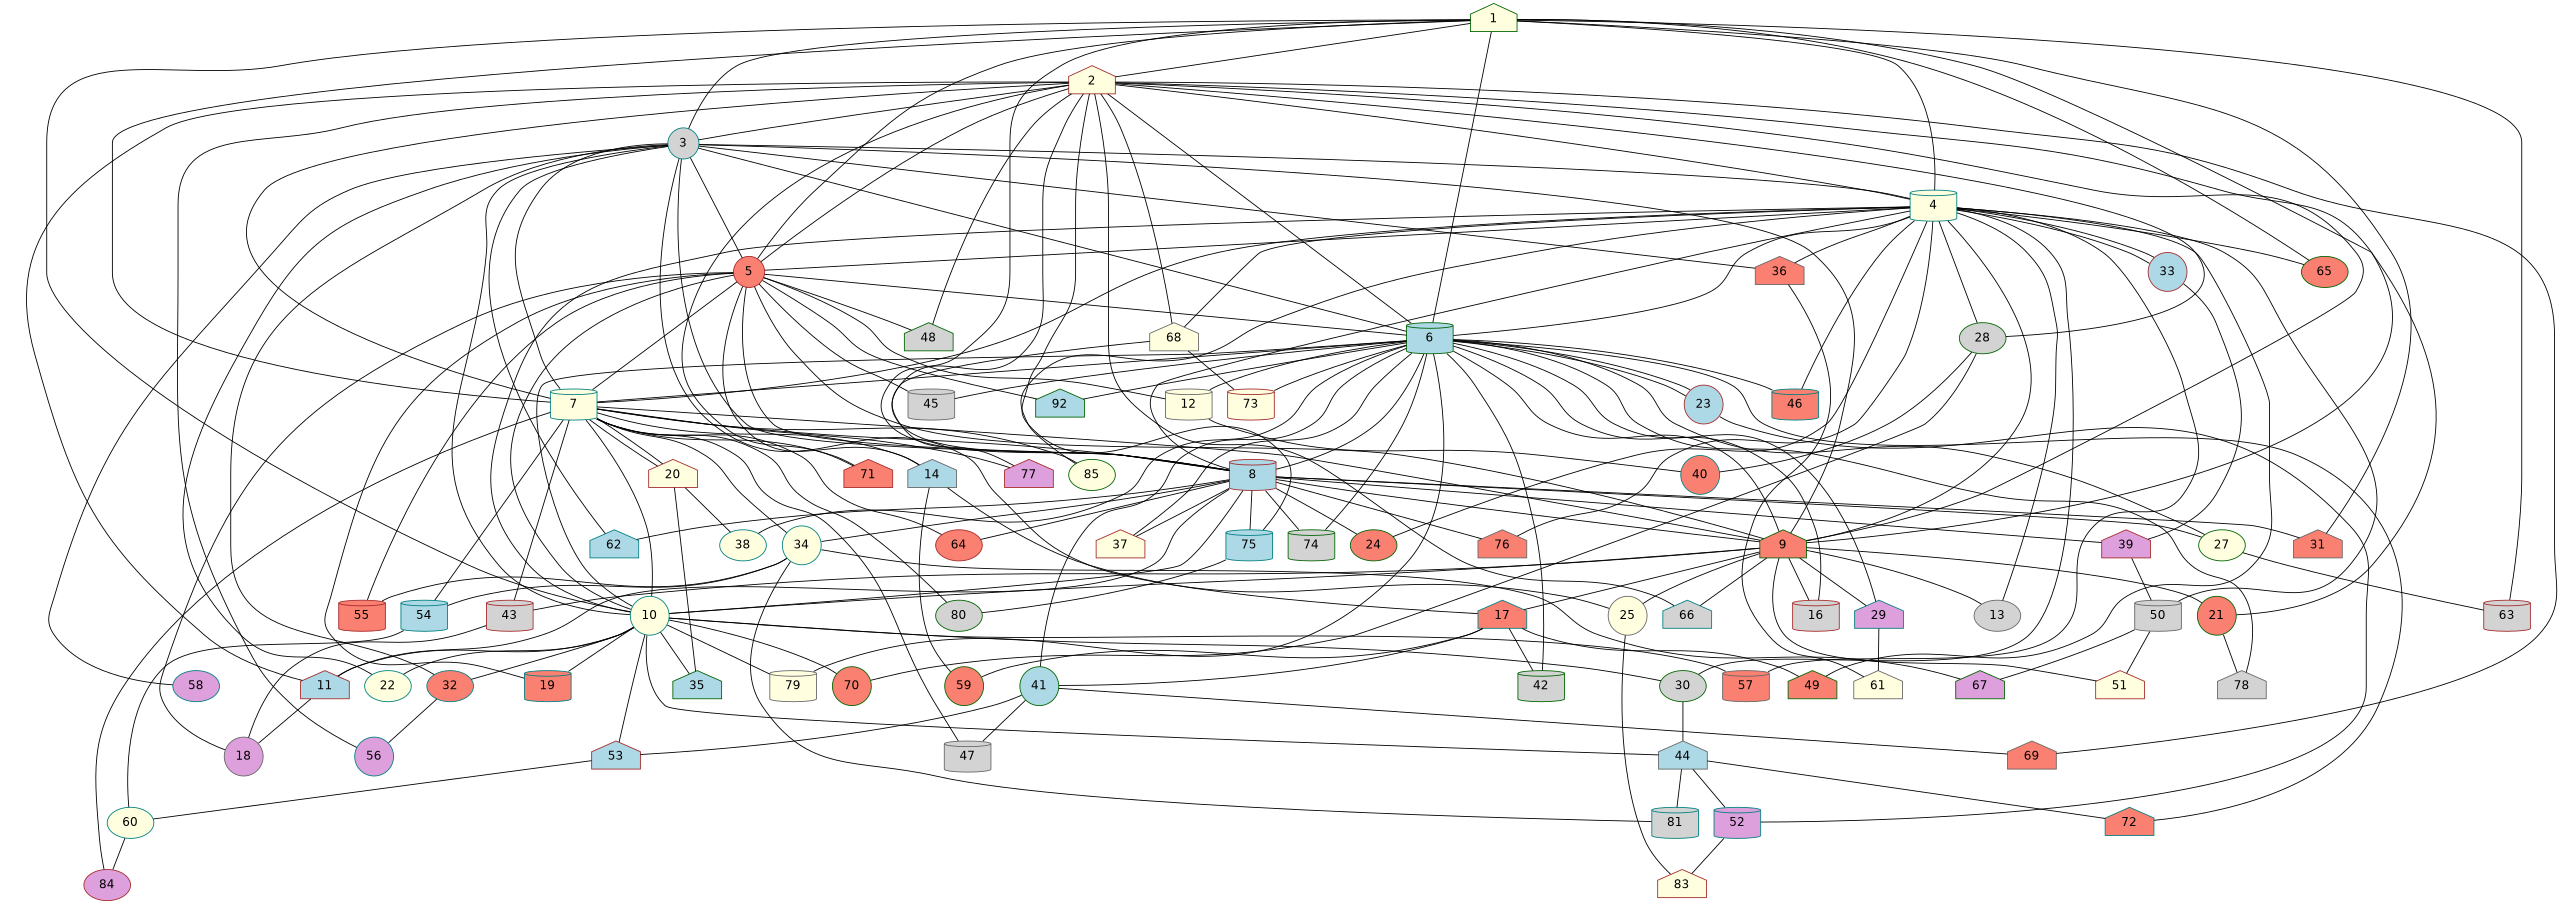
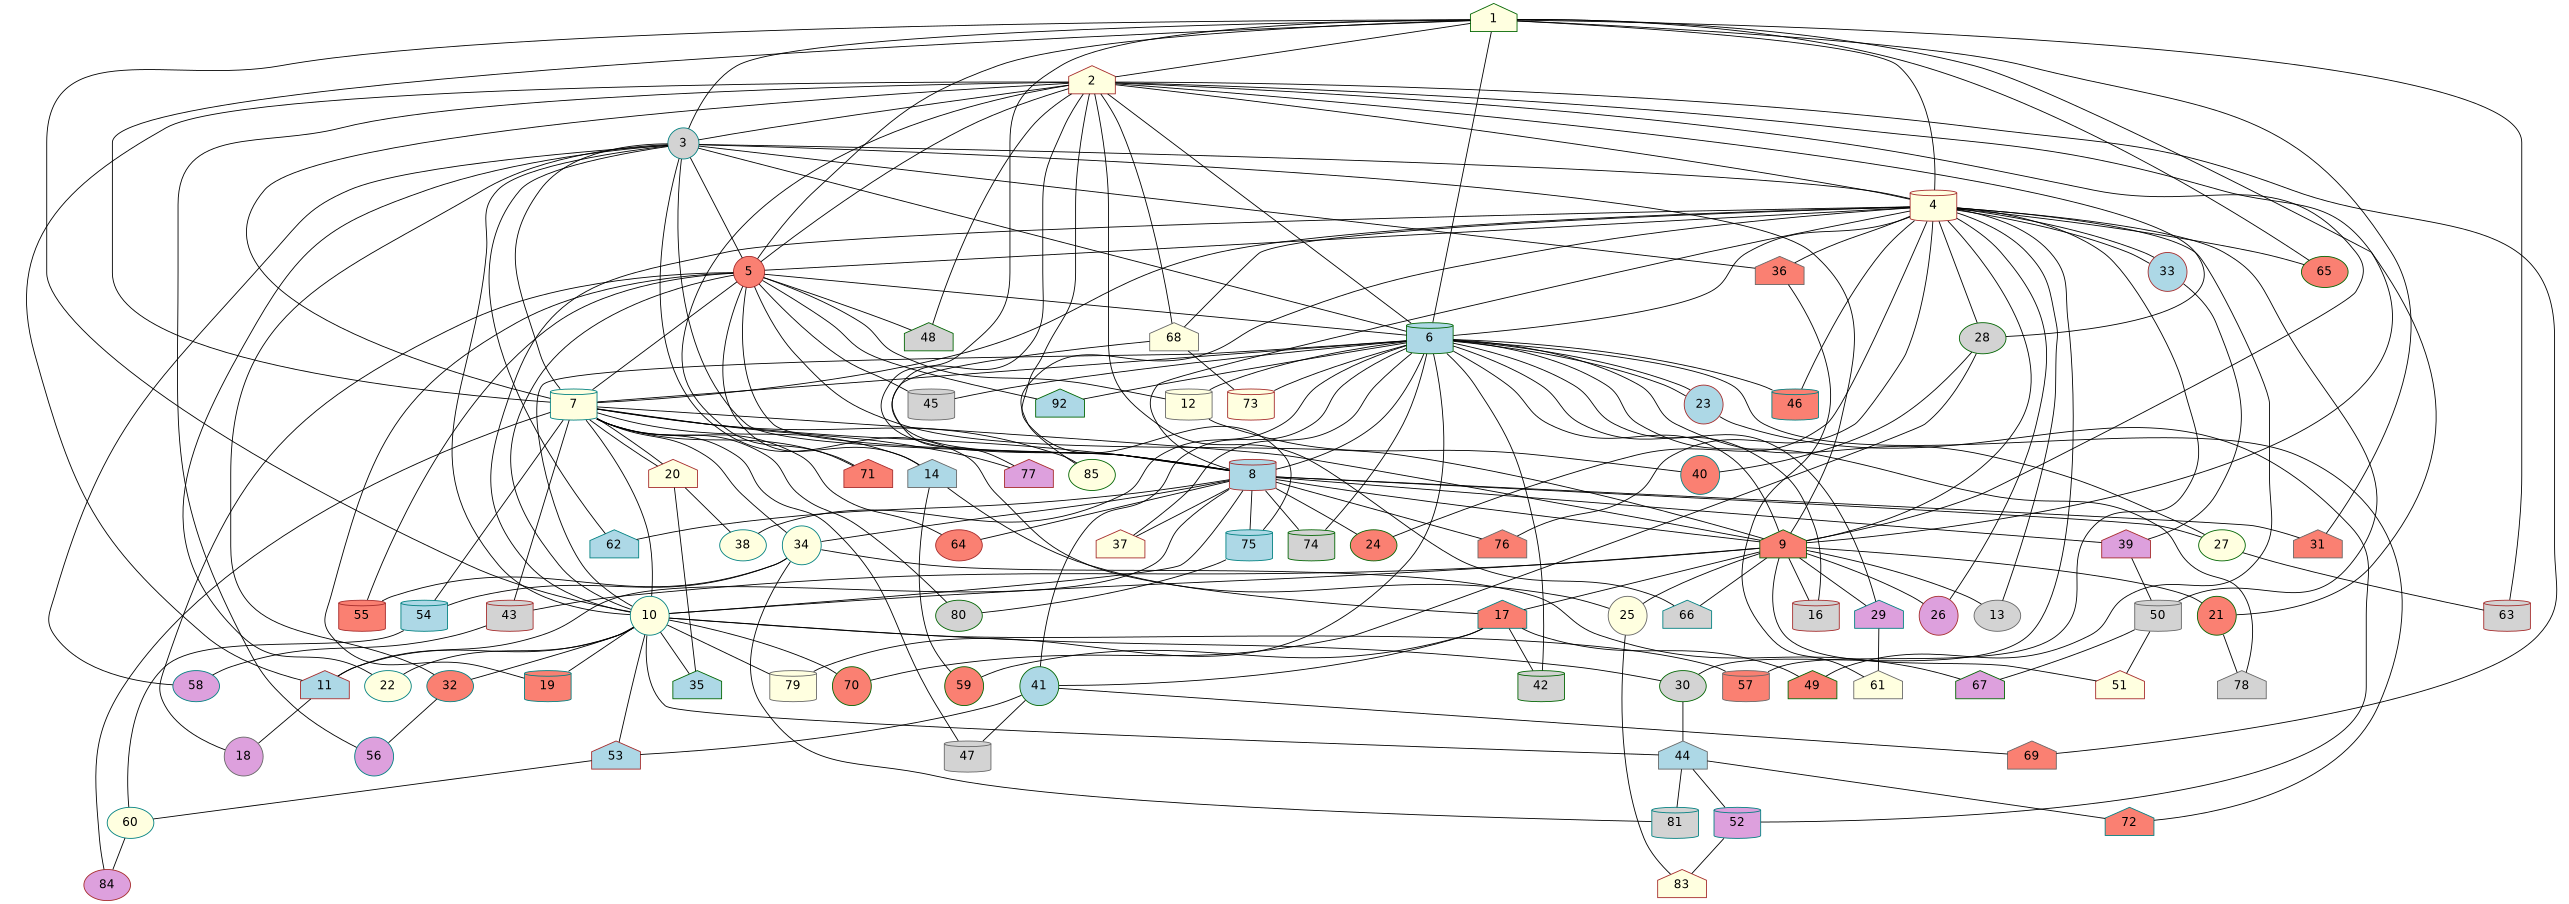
node "4": color teal -> brown
node "26": added
edge "43" -- "18": now "43" -- "58"
